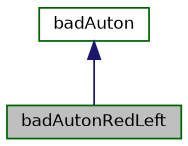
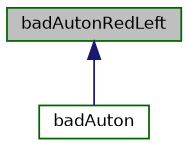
edge "badAutonRedLeft" -> "badAuton": reversed
